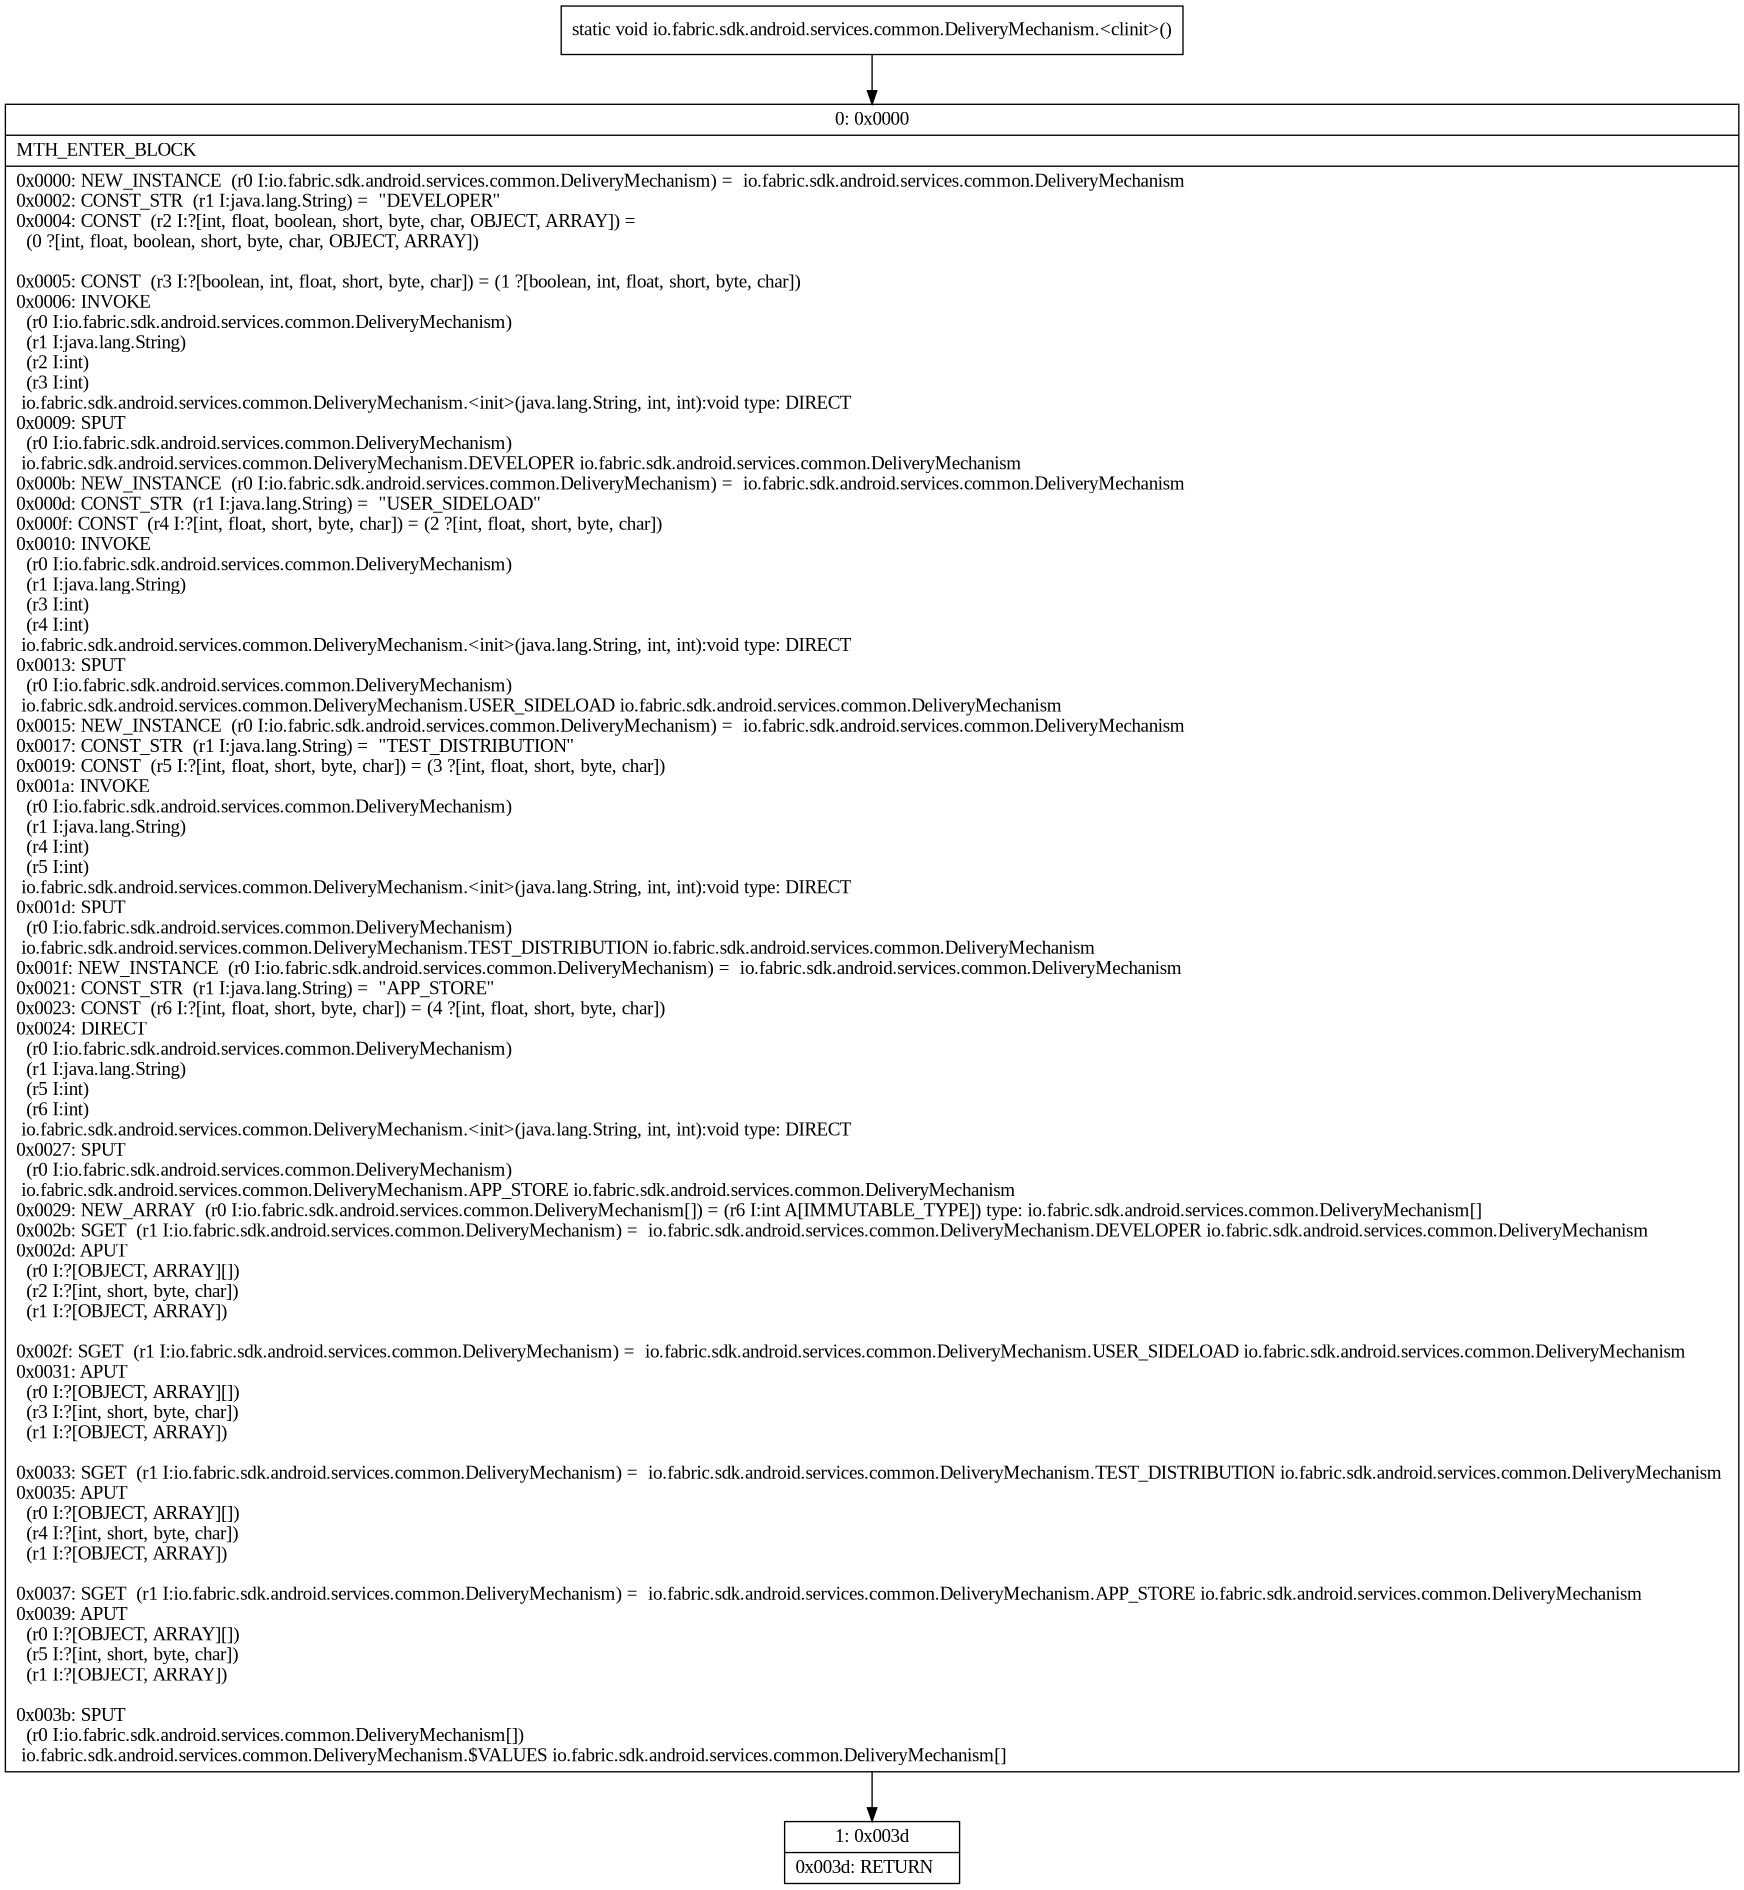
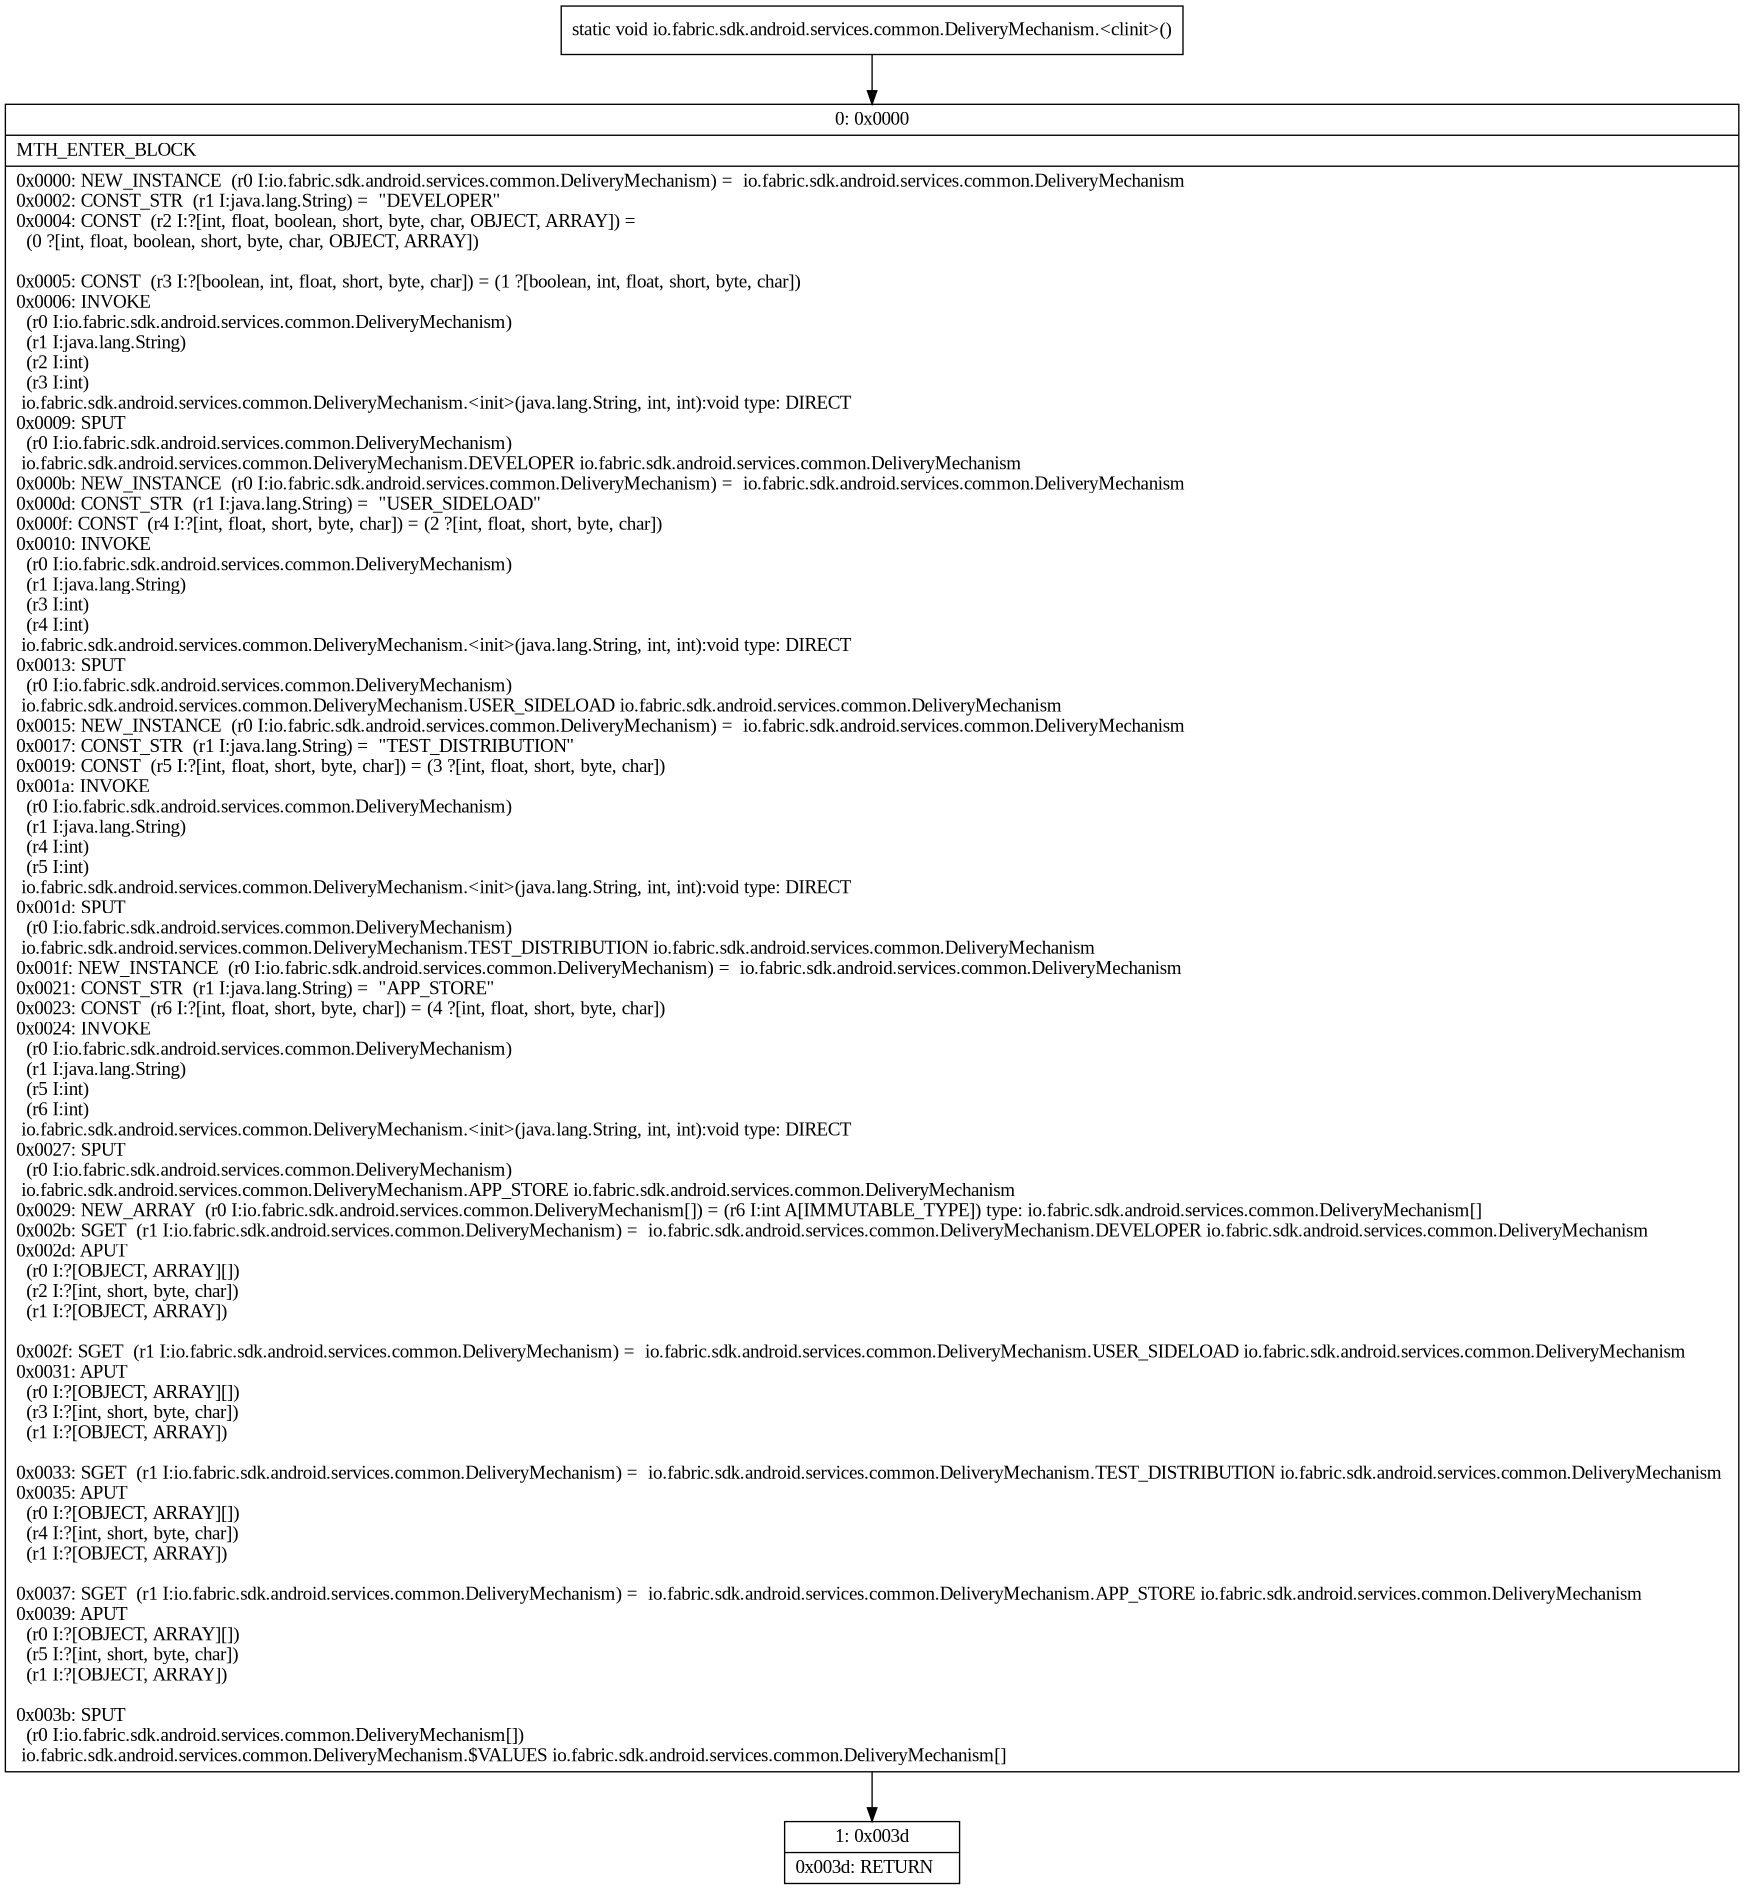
node "0: 0x0000": text "0x0024: DIRECT" -> "0x0024: INVOKE"
